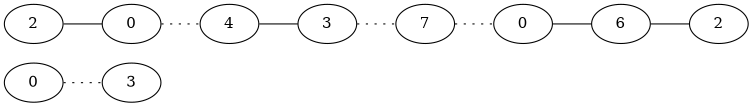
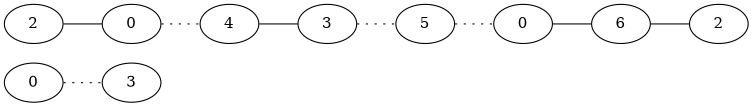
node "7": label "7" -> "5"
